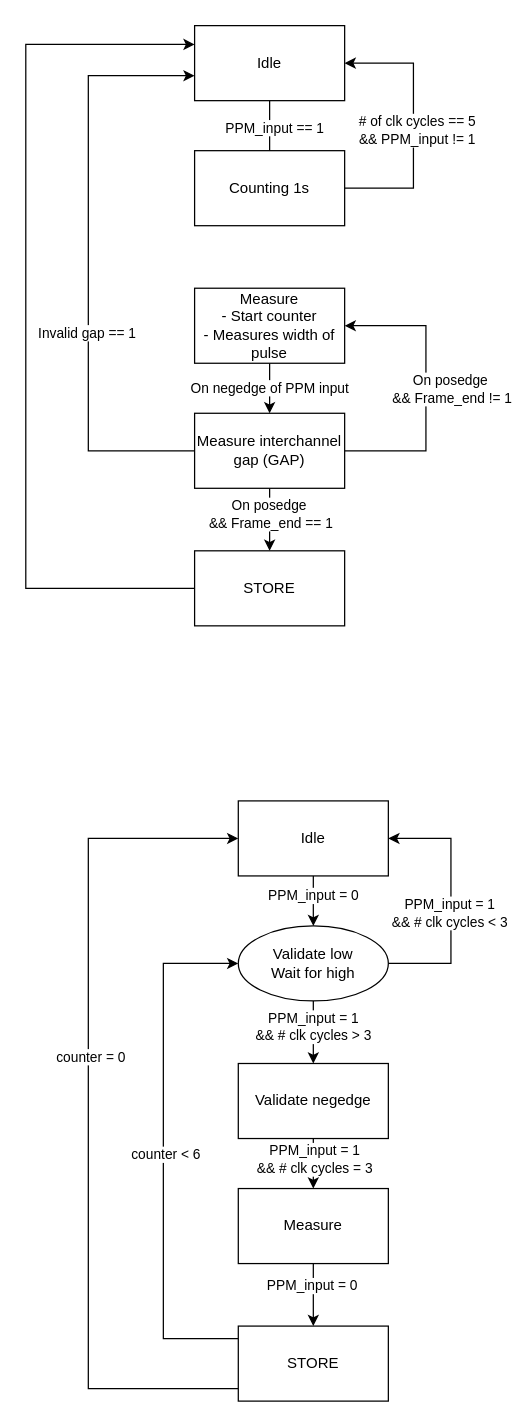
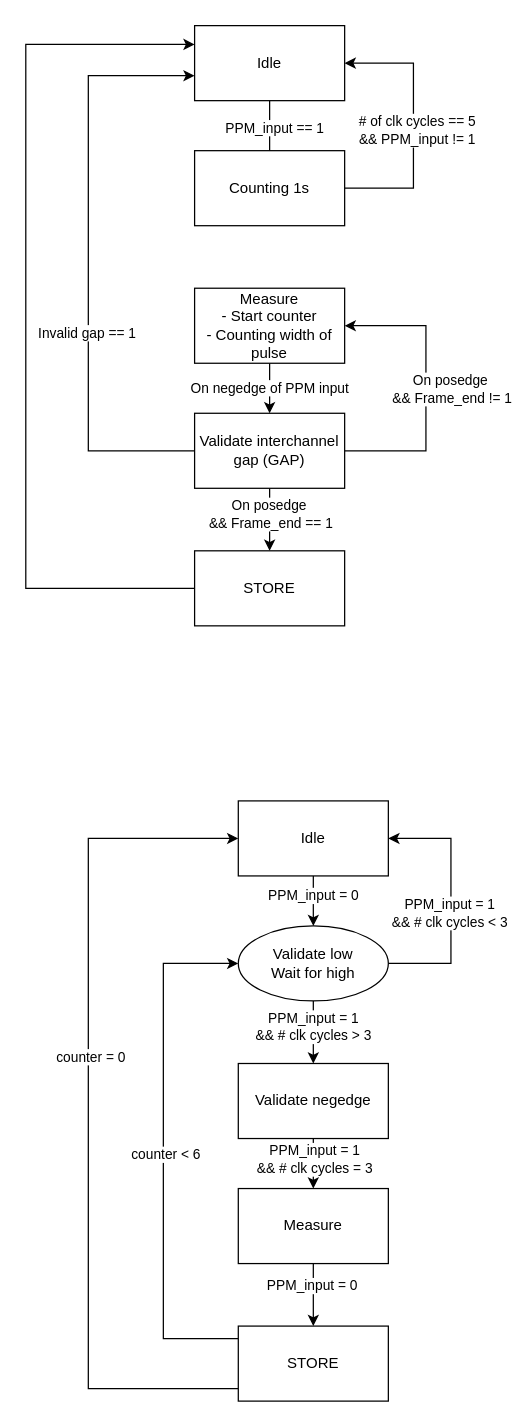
node "Measure - Start counter - Measures width of pulse": label "Measure - Start counter - Measures width of pulse" -> "Measure - Start counter - Counting width of pulse"
node "Measure interchannel gap (GAP)": label "Measure interchannel gap (GAP)" -> "Validate interchannel gap (GAP)"
